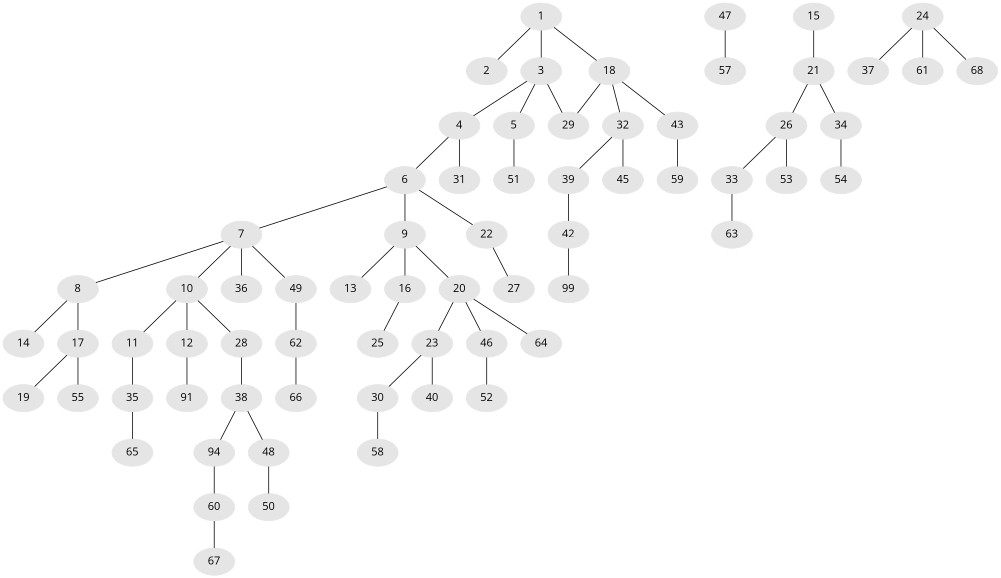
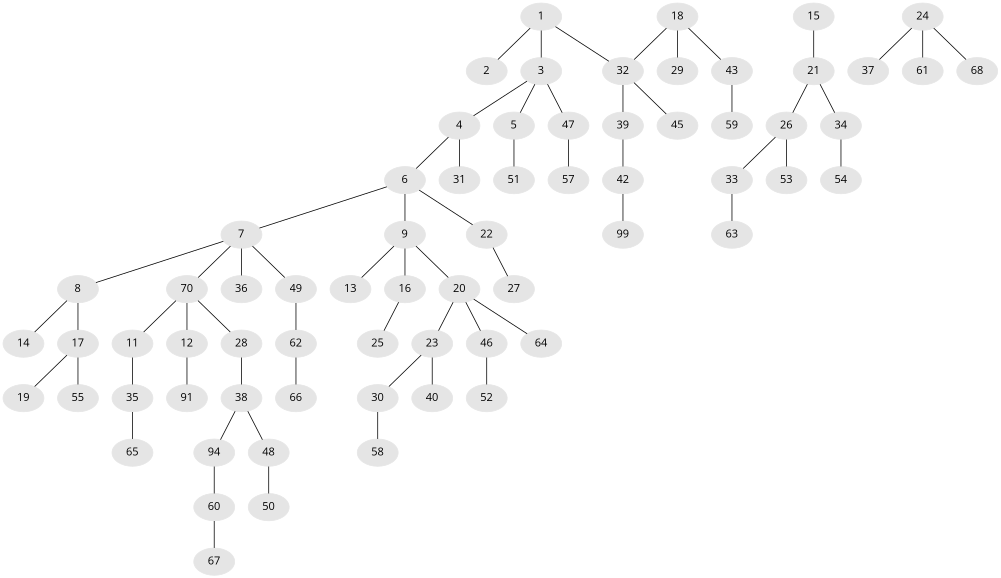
edge "1" -- "18": now "1" -- "32"
edge "3" -- "29": now "3" -- "47"
node "10": label "10" -> "70"
